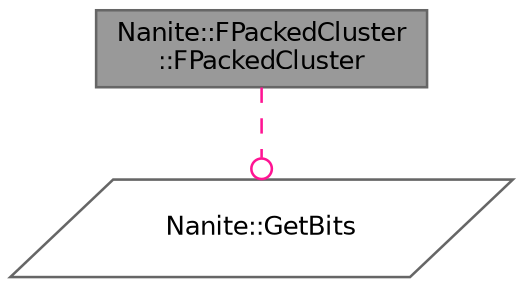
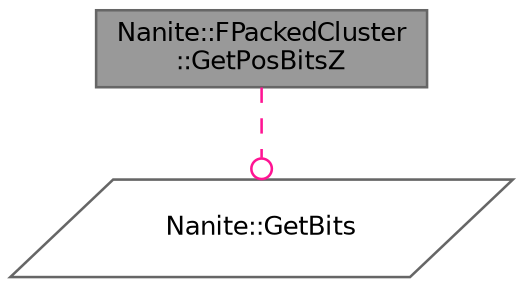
node "Nanite::FPackedCluster ::FPackedCluster": label "Nanite::FPackedCluster ::FPackedCluster" -> "Nanite::FPackedCluster ::GetPosBitsZ"
